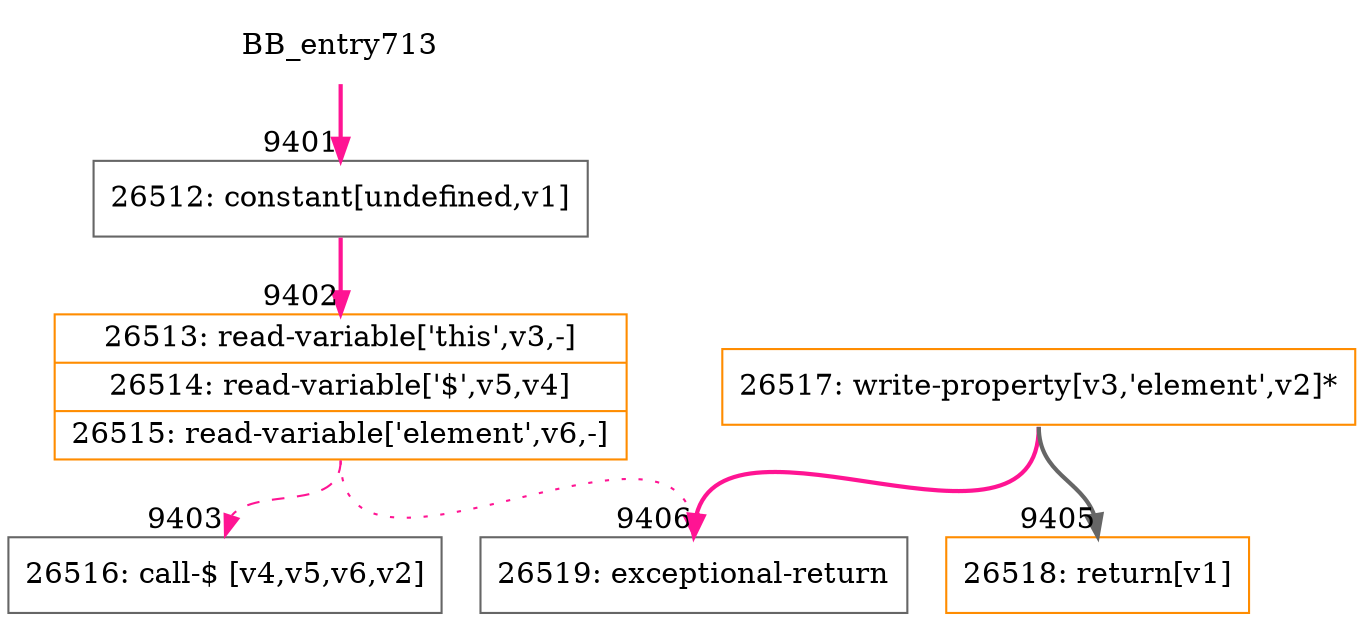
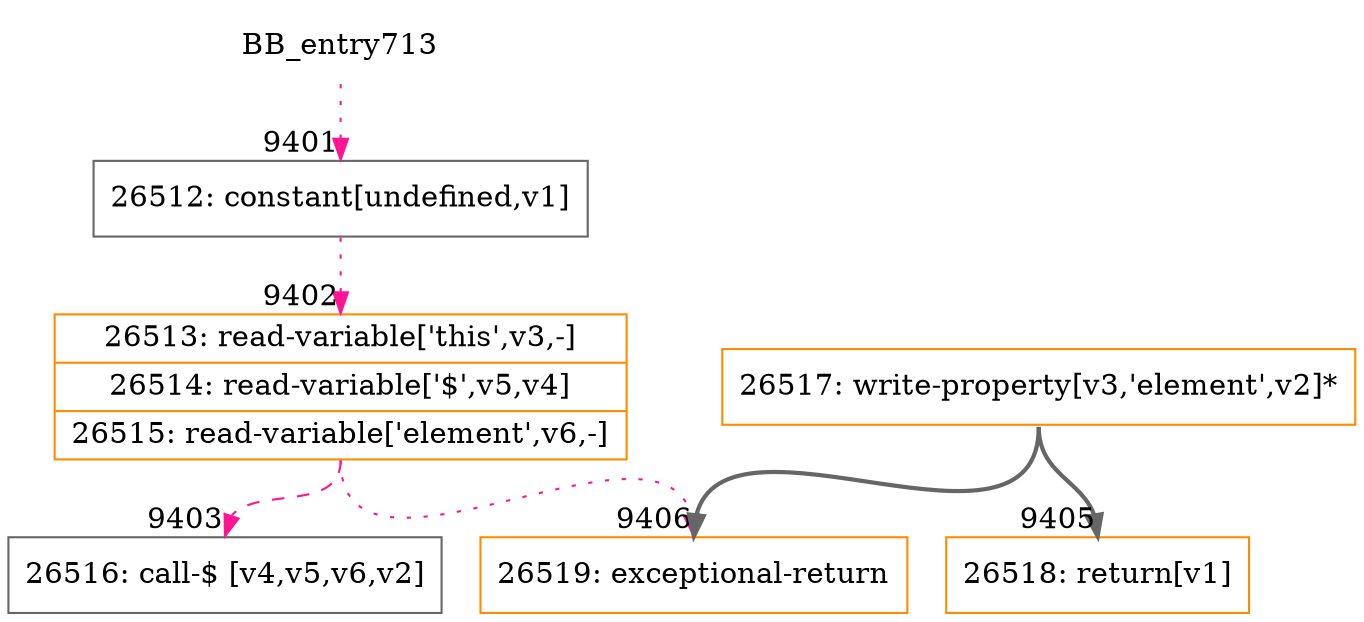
edge "BB_entry713" -> "26512: constant[undefined,v1]": style bold -> dotted
edge "26512: constant[undefined,v1]" -> "26513: read-variable['this',v3,-]": style bold -> dotted
edge "26517: write-property[v3,'element',v2]*" -> "26519: exceptional-return": color deeppink -> gray40
node "26519: exceptional-return": color gray40 -> darkorange
